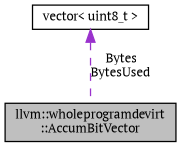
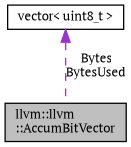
node "llvm::wholeprogramdevirt ::AccumBitVector": label "llvm::wholeprogramdevirt ::AccumBitVector" -> "llvm::llvm ::AccumBitVector"
